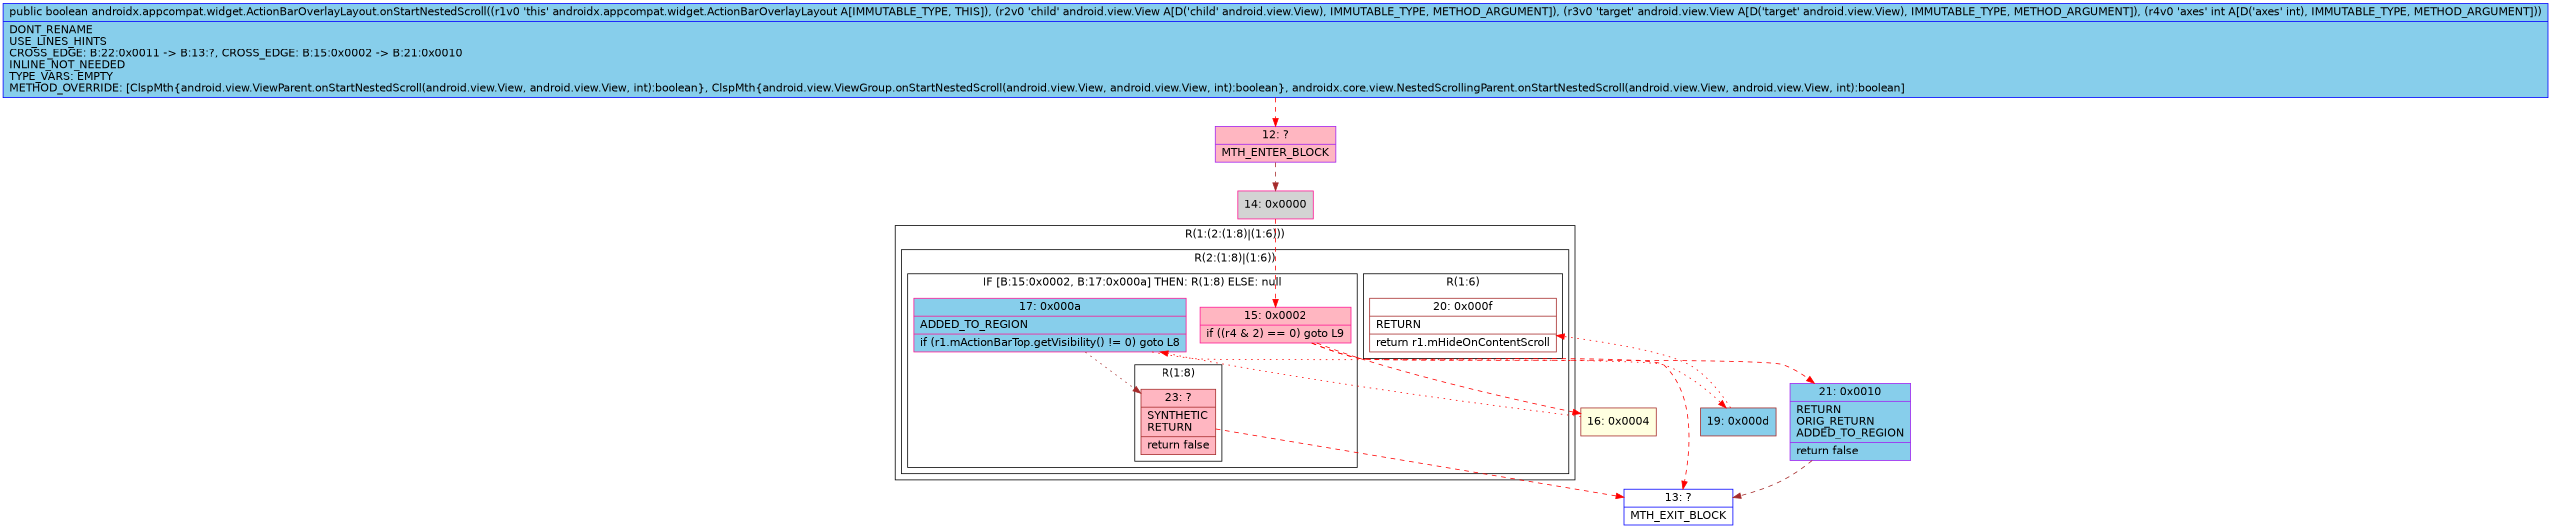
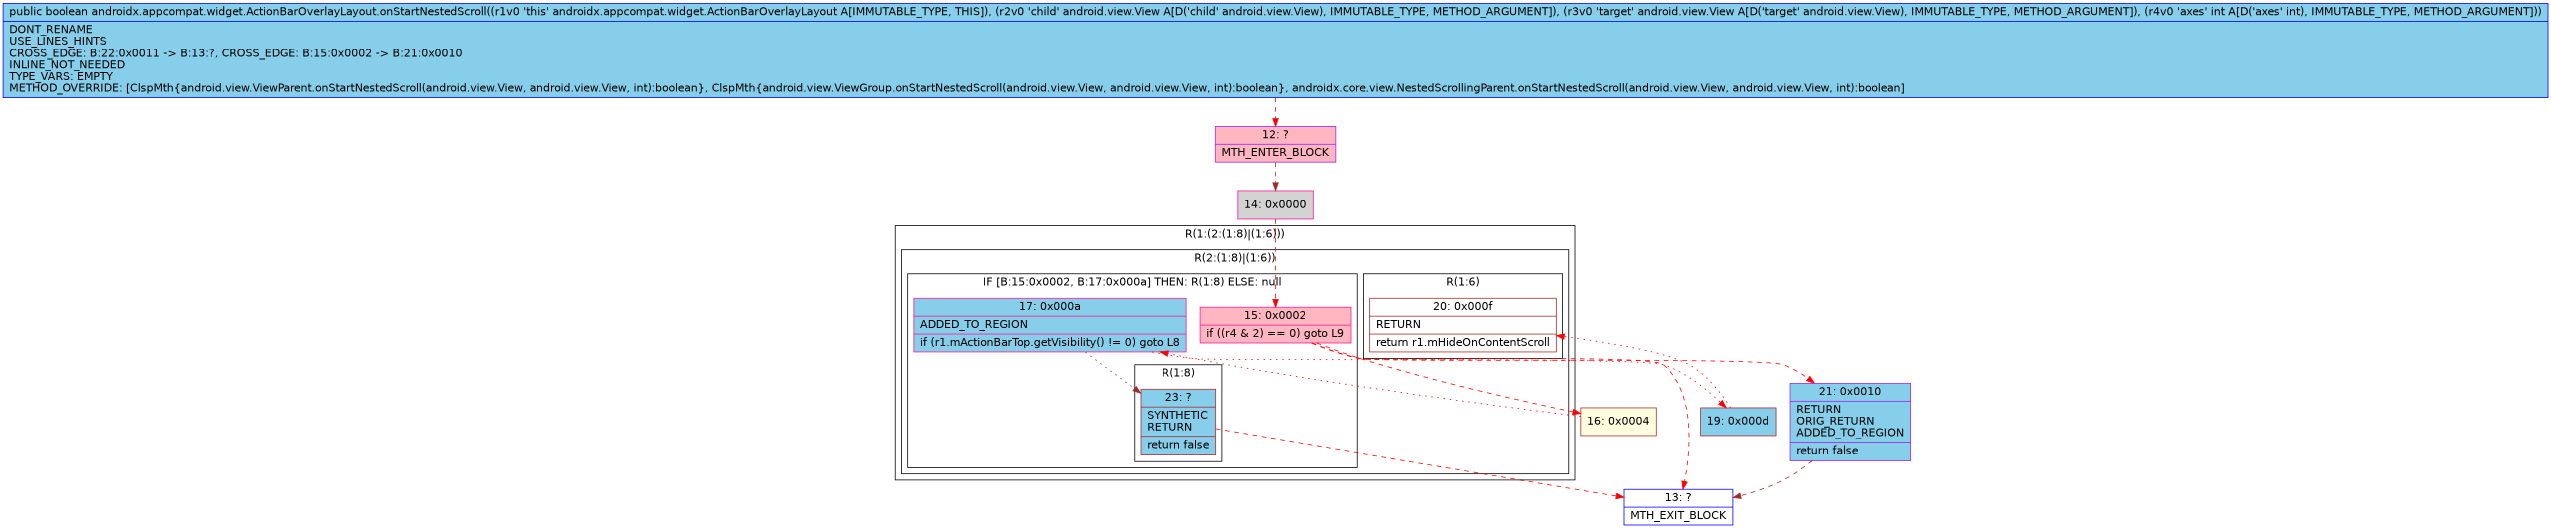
node "23: ?": fillcolor lightpink -> skyblue
